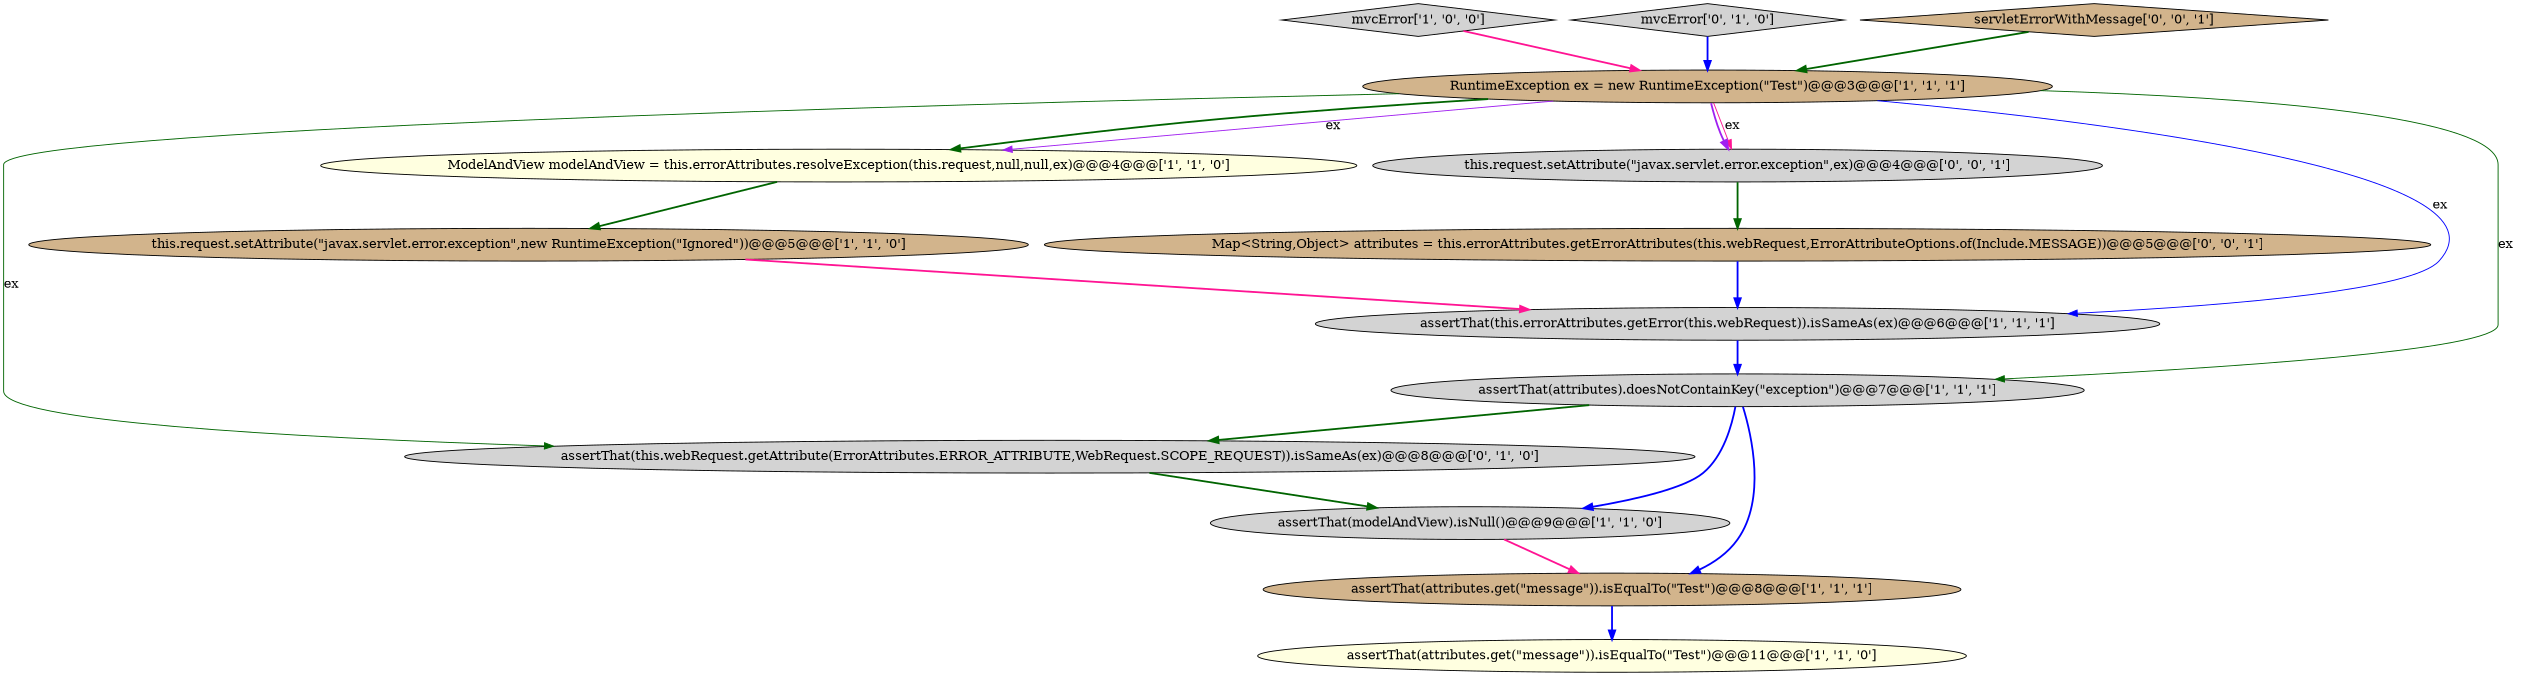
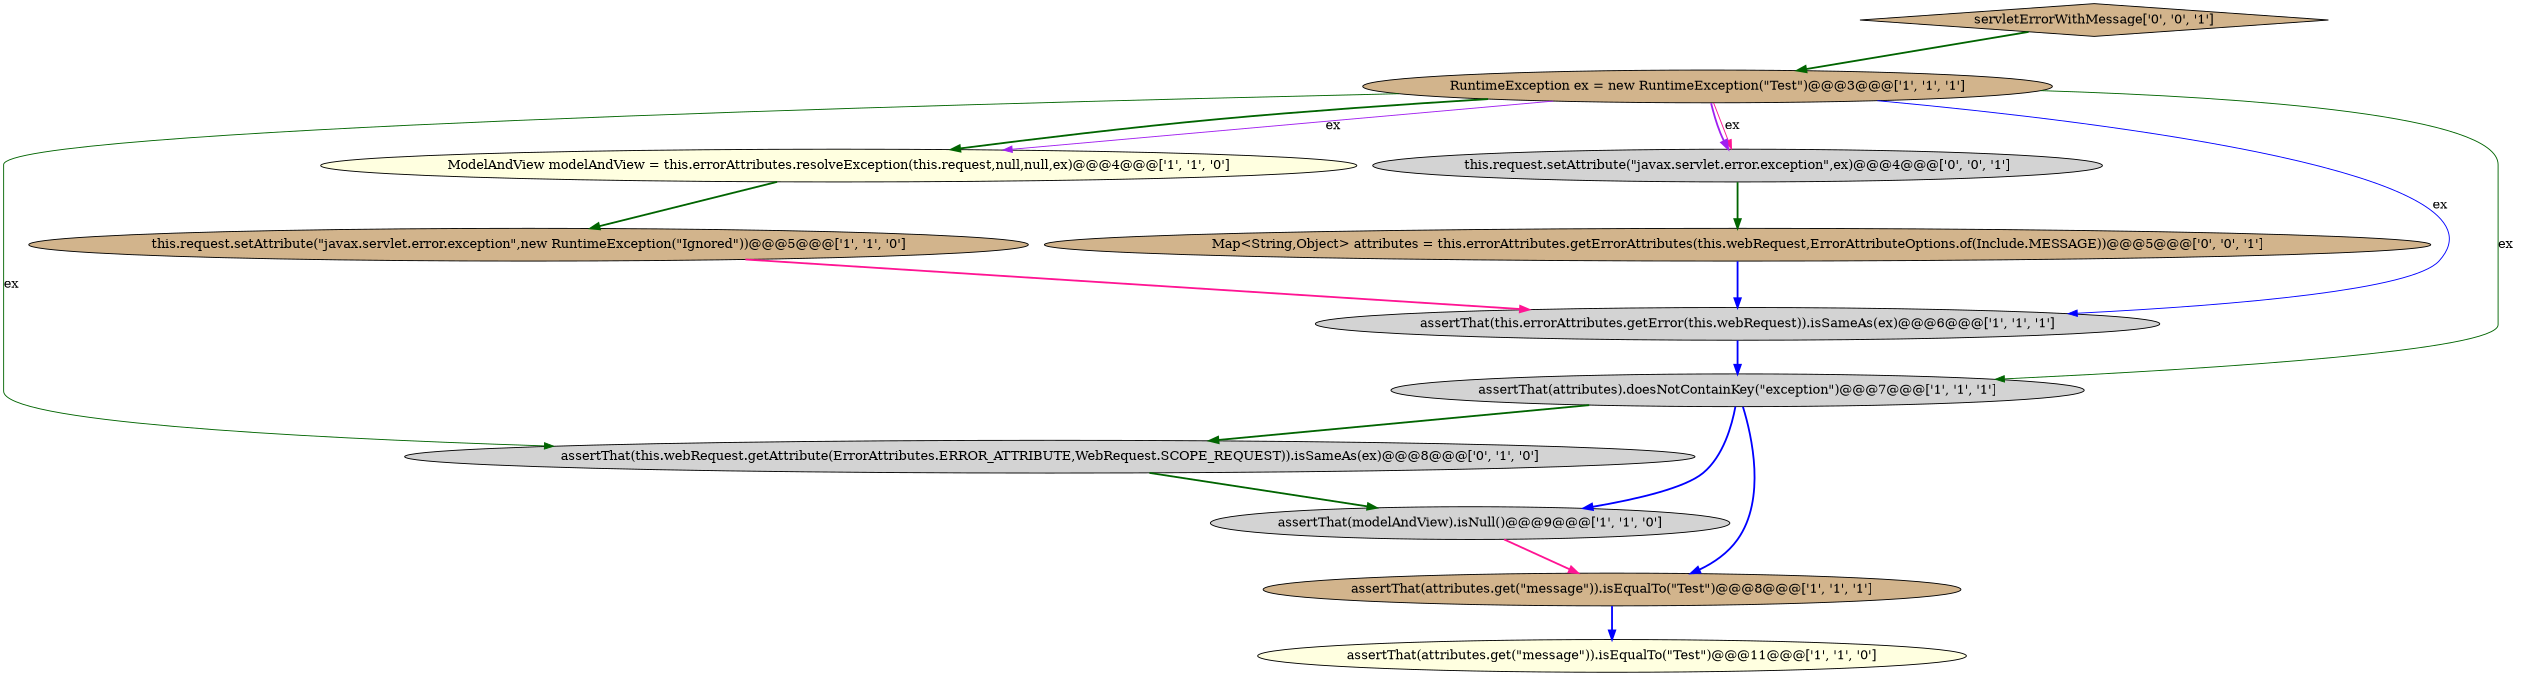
node "mvcError['1', '0', '0']": removed
node "mvcError['0', '1', '0']": removed
